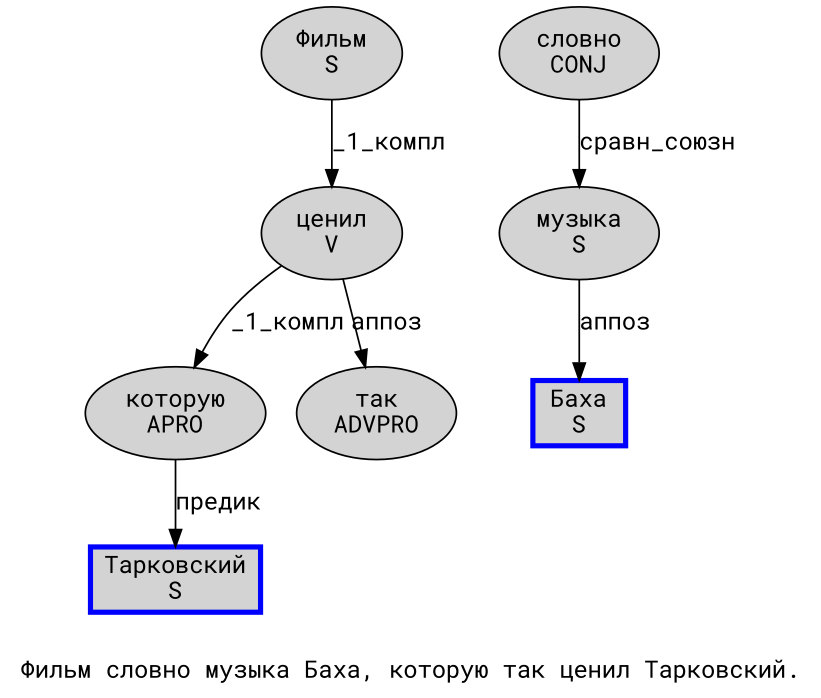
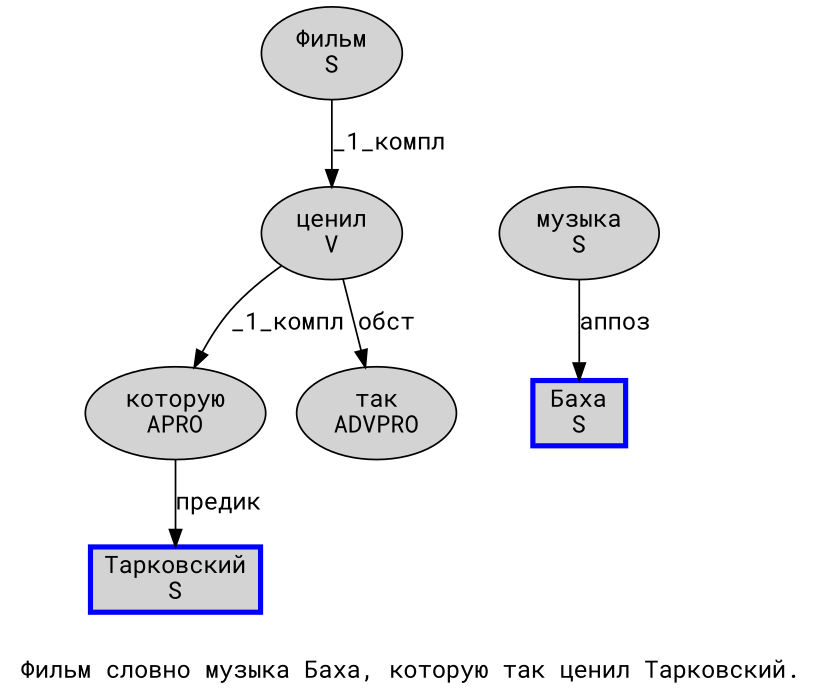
node "словно CONJ": removed
edge "ценил V" -> "так ADVPRO": label "аппоз" -> "обст"
